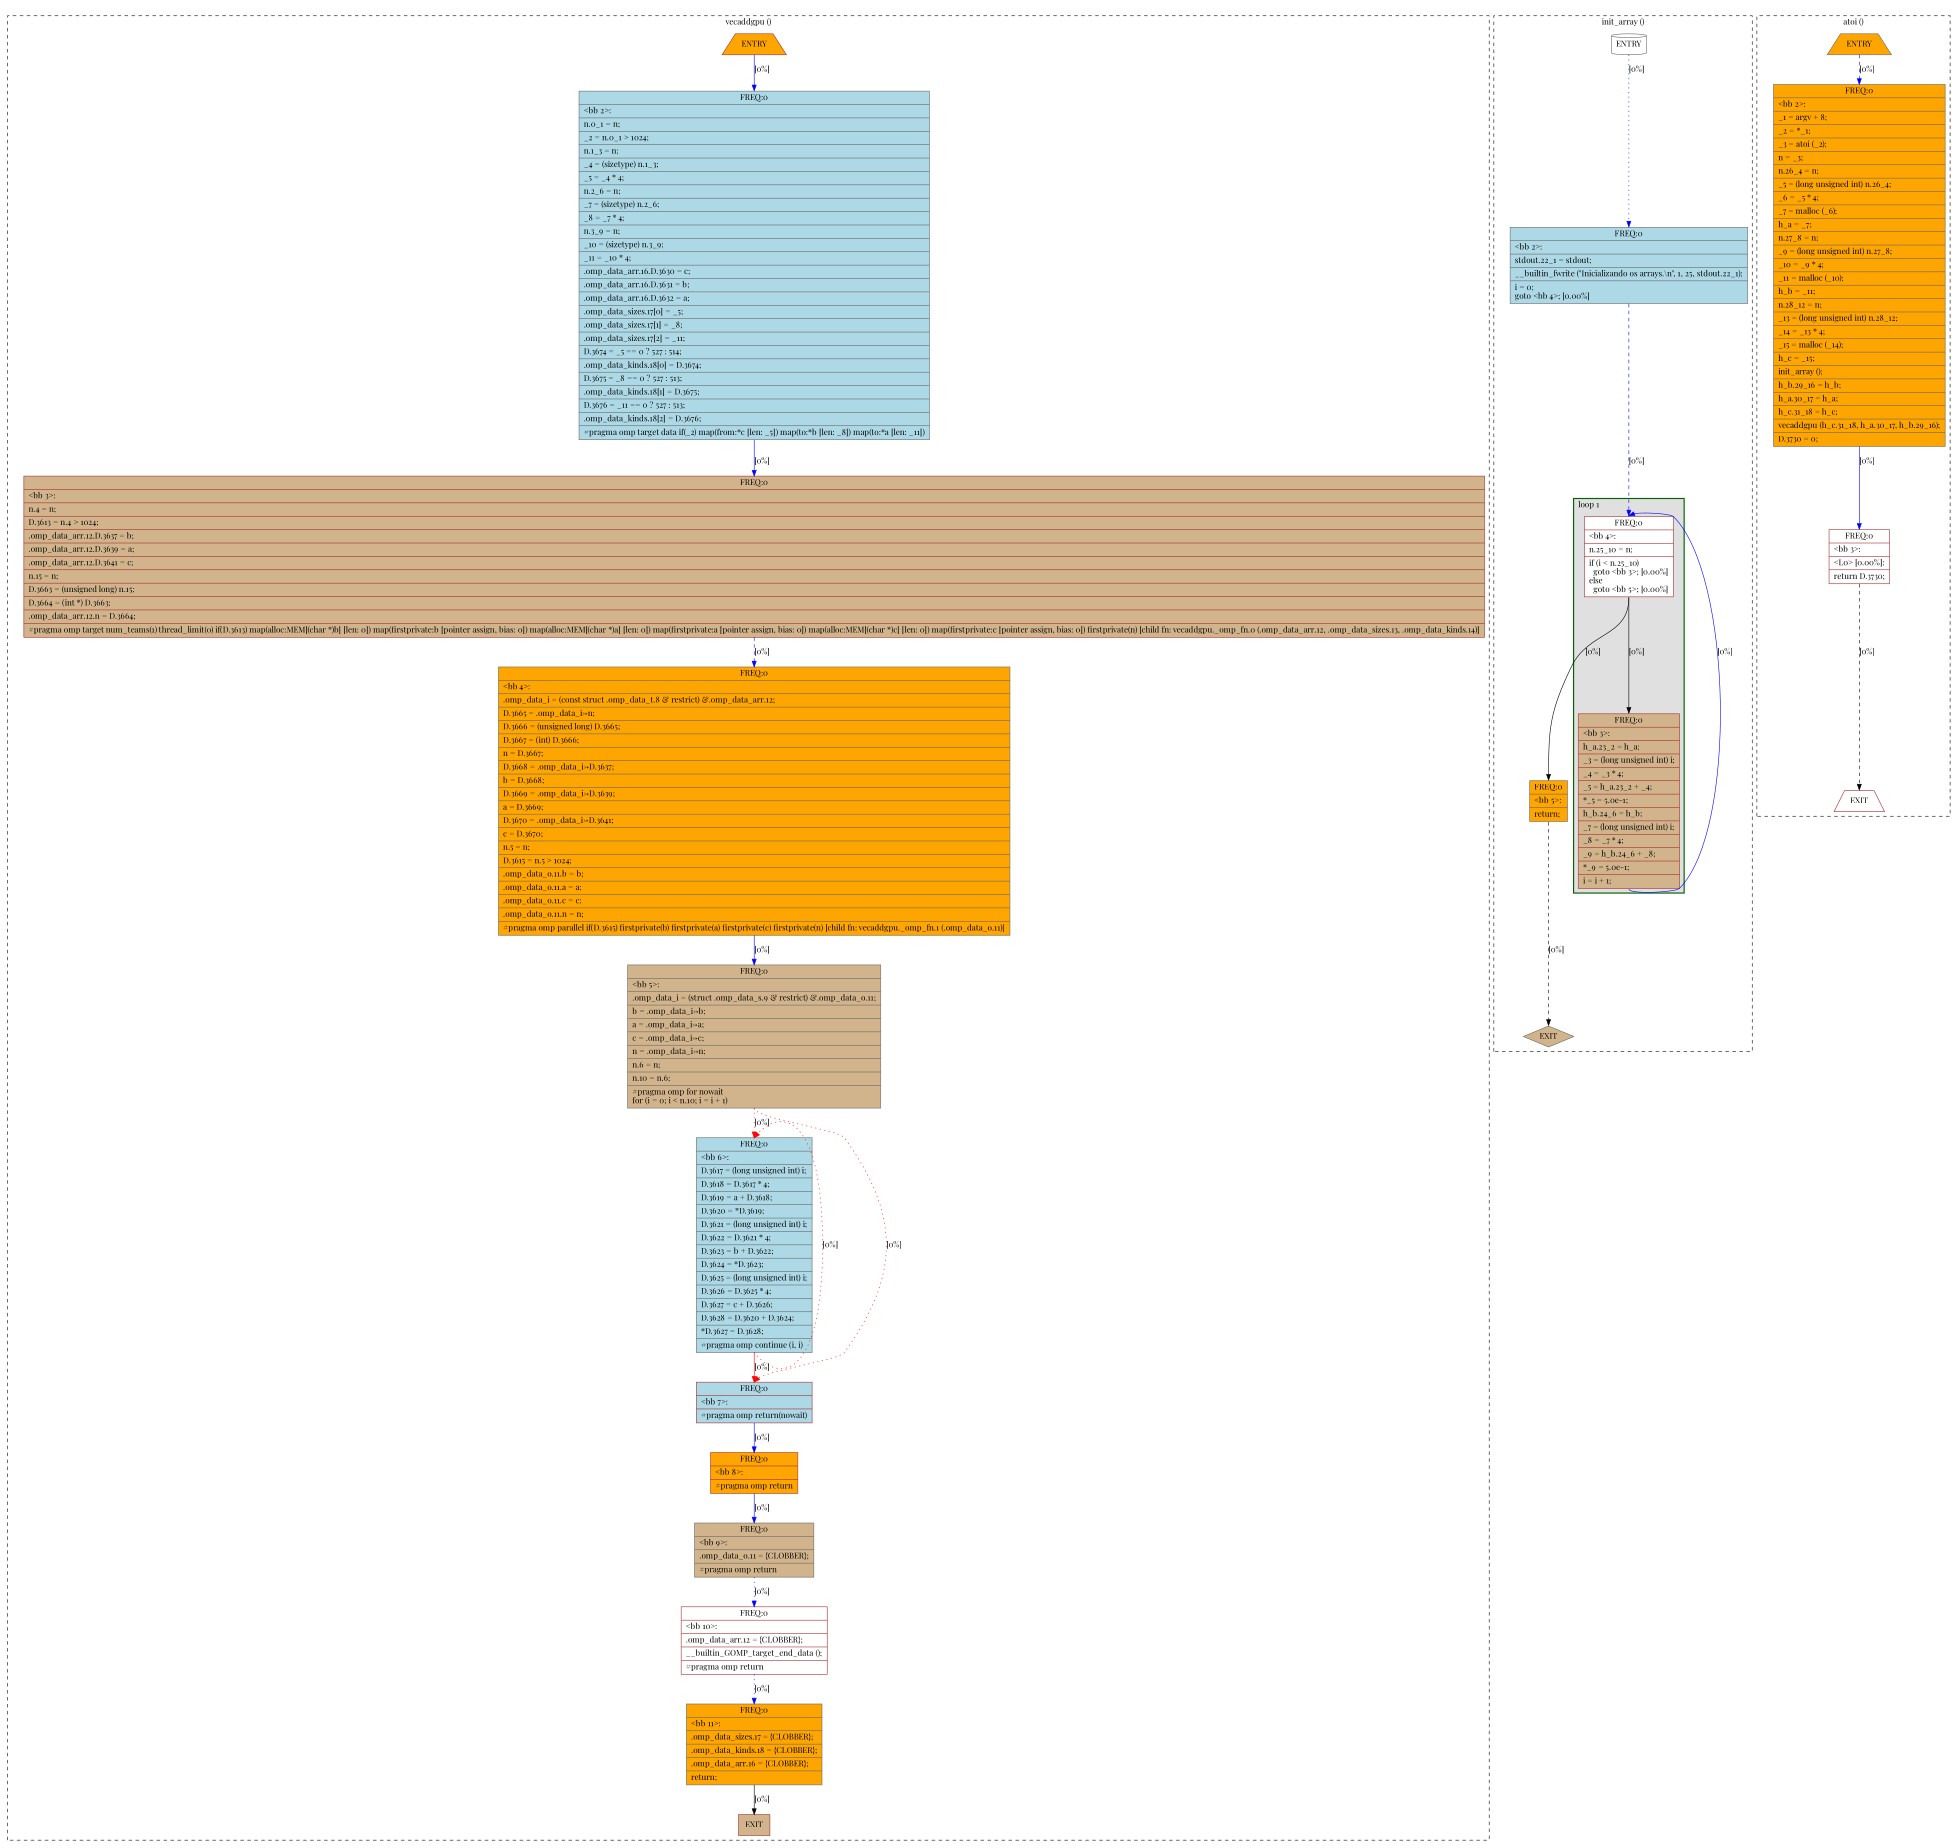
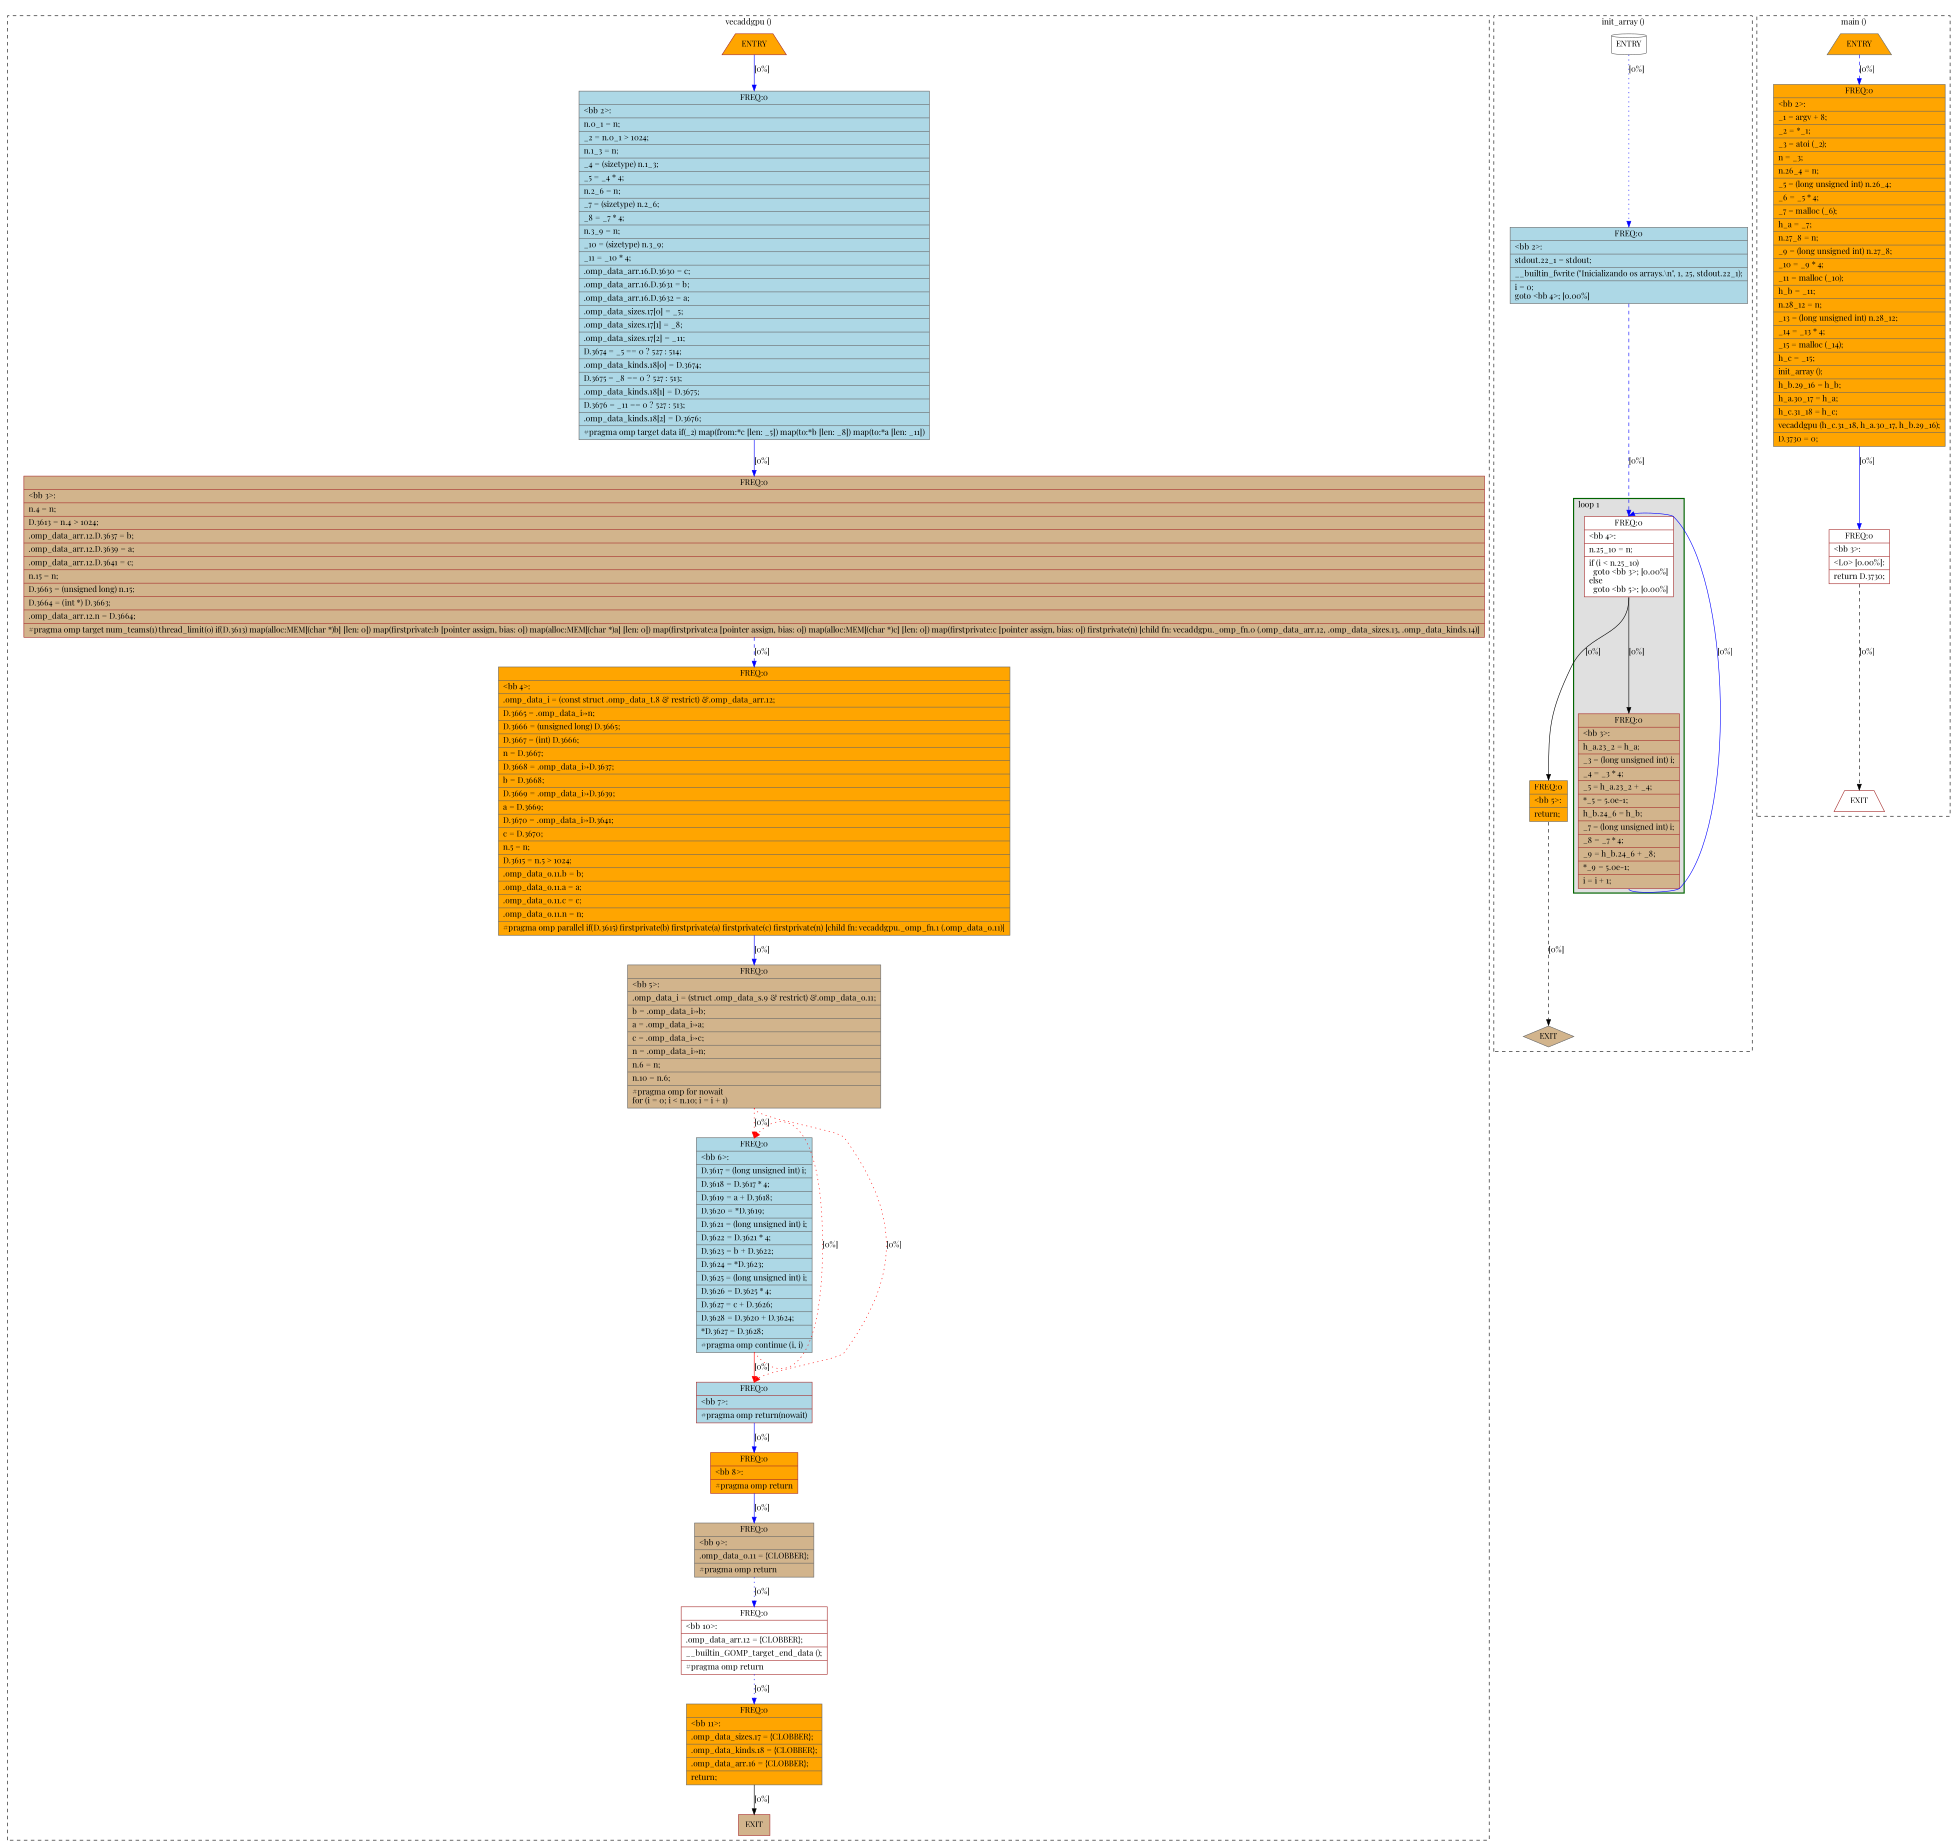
cluster "atoi ()": label "atoi ()" -> "main ()"
